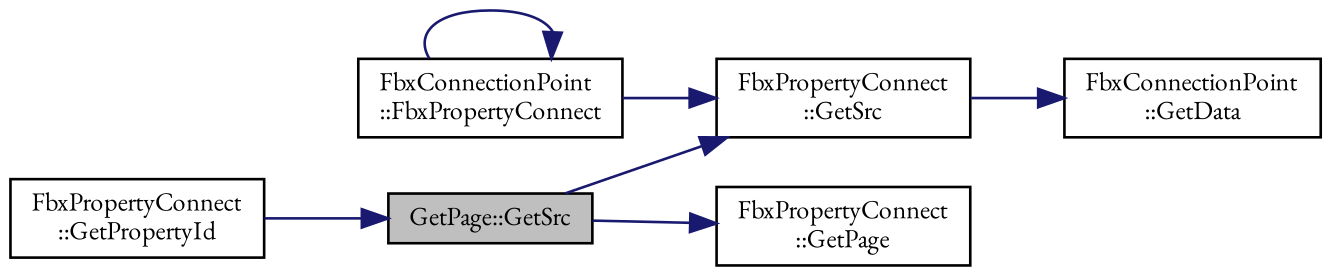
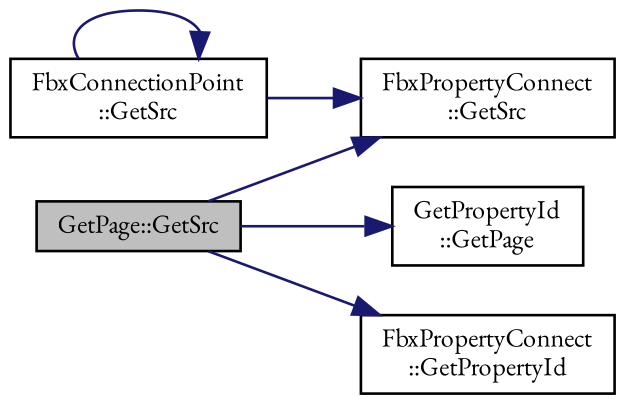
node "FbxConnectionPoint ::FbxPropertyConnect": label "FbxConnectionPoint ::FbxPropertyConnect" -> "FbxConnectionPoint ::GetSrc"
node "FbxConnectionPoint ::GetData": removed
edge "FbxPropertyConnect ::GetPropertyId" -> "GetPage::GetSrc": reversed
node "FbxPropertyConnect ::GetPage": label "FbxPropertyConnect ::GetPage" -> "GetPropertyId ::GetPage"
